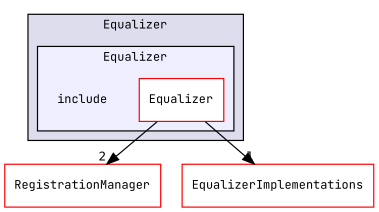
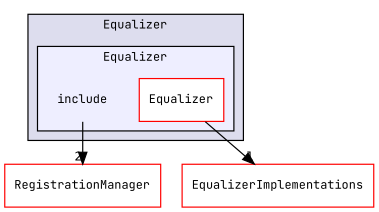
edge "Equalizer" -> "RegistrationManager": now "include" -> "RegistrationManager"
